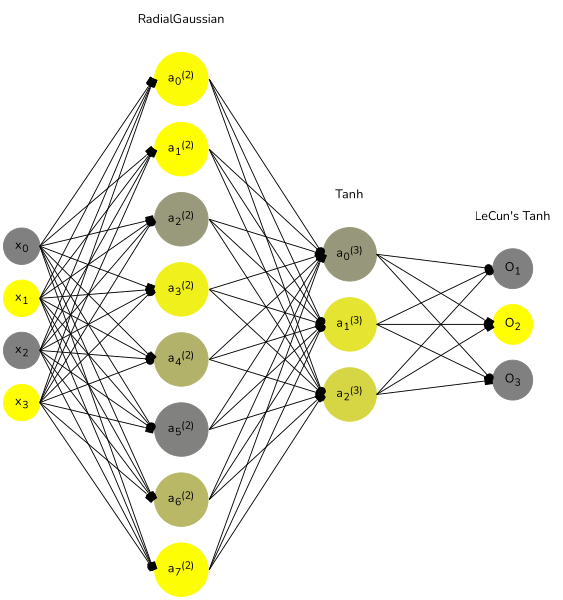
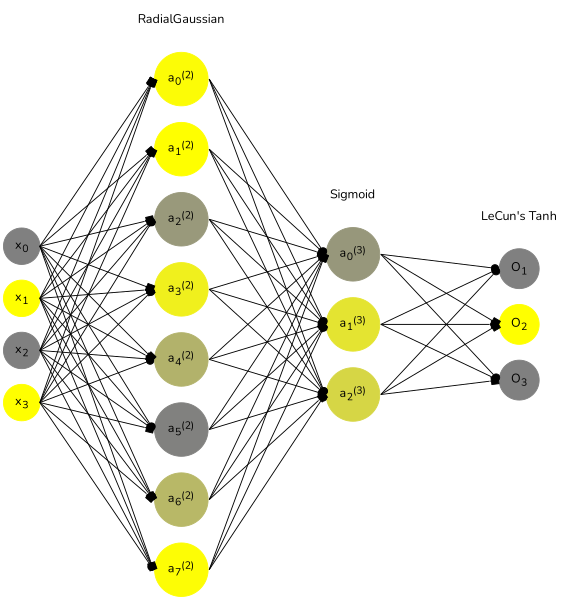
node "Tanh": label "Tanh" -> "Sigmoid"
